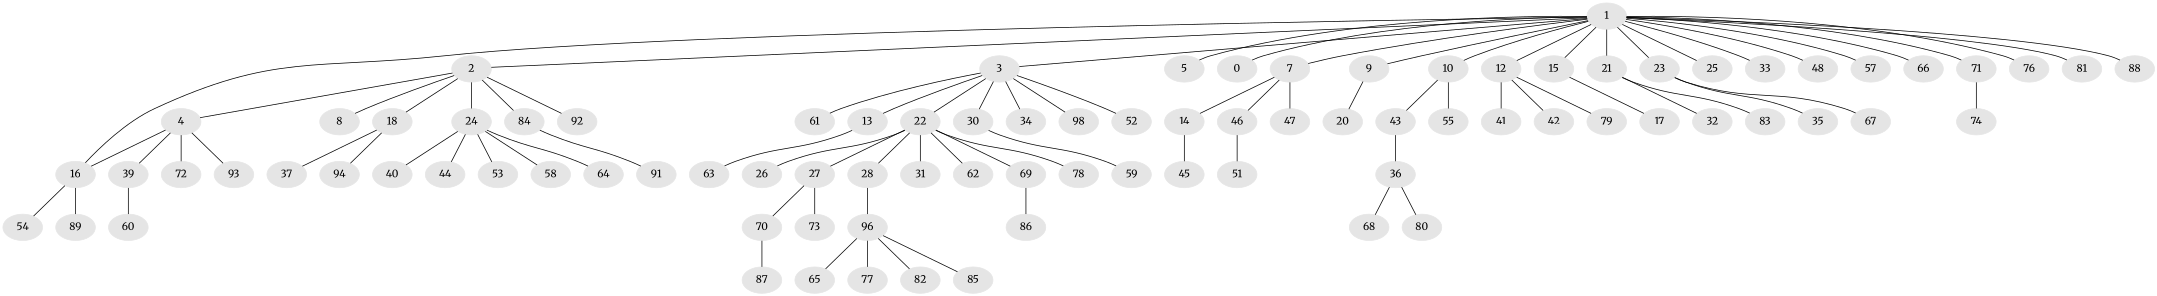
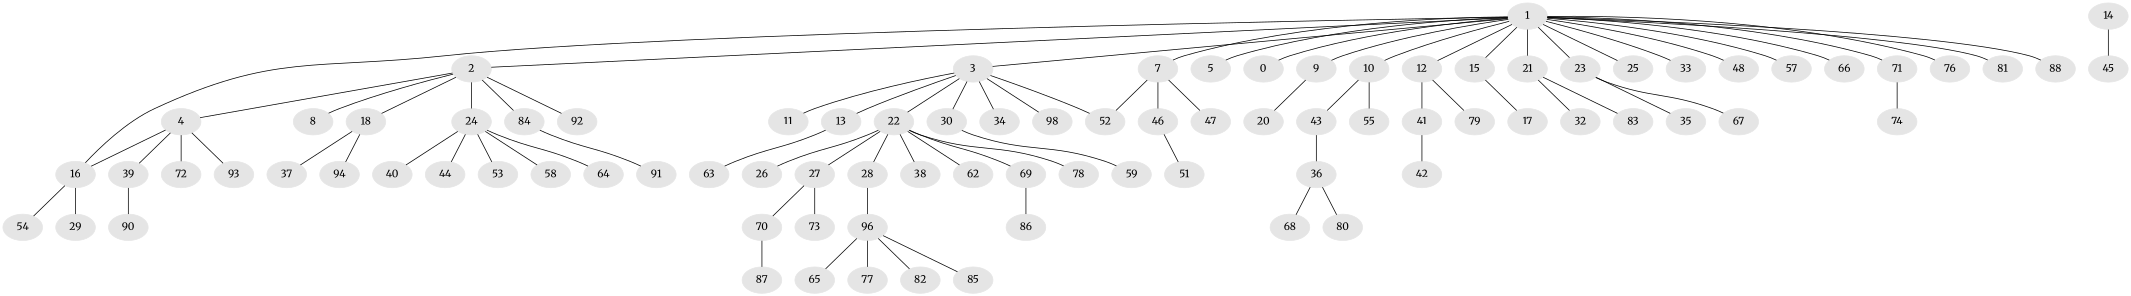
edge "7" -- "14": now "7" -- "52"
edge "12" -- "42": now "41" -- "42"
node "61": label "61" -> "11"
node "31": label "31" -> "38"
node "89": label "89" -> "29"
node "60": label "60" -> "90"
